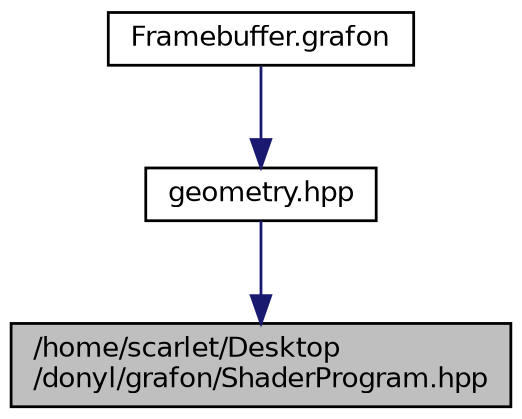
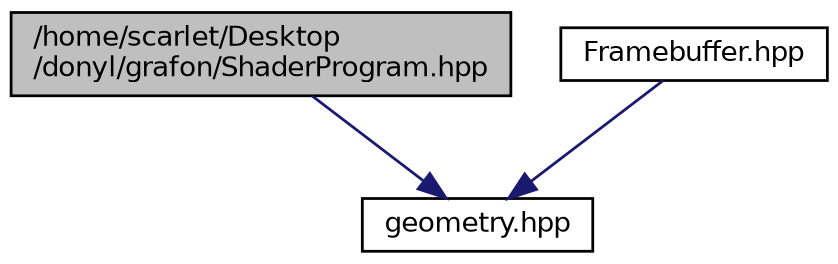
node "Framebuffer.grafon": label "Framebuffer.grafon" -> "Framebuffer.hpp"
edge "geometry.hpp" -> "/home/scarlet/Desktop /donyl/grafon/ShaderProgram.hpp": reversed
